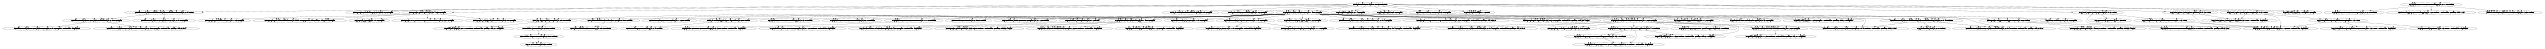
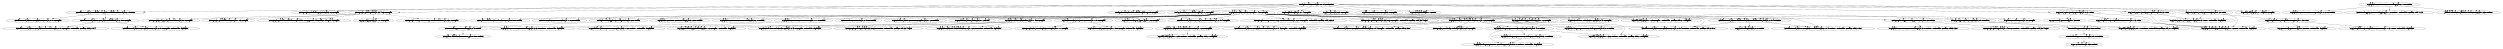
node "net.hydromatic:foodmart-data-hsqldb:jar:0.5:compile": label "net.hydromatic:foodmart-data-hsqldb:jar:0.5:compile" -> "net.hydromatic:foodmart-data-hsqldb:org:0.5:compile"
node "org.locationtech.jts:jts-core:jar:1.19.0:compile": removed
edge "com.yahoo.datasketches:sketches-core:jar:0.9.0:runtime" -> "com.yahoo.datasketches:memory:jar:0.9.0:runtime": now "commons-lang:commons-lang:jar:2.4:runtime" -> "com.yahoo.datasketches:memory:jar:0.9.0:runtime"
